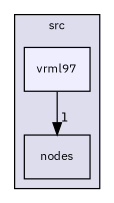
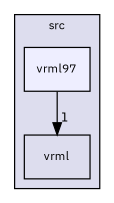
node "nodes": label "nodes" -> "vrml"
